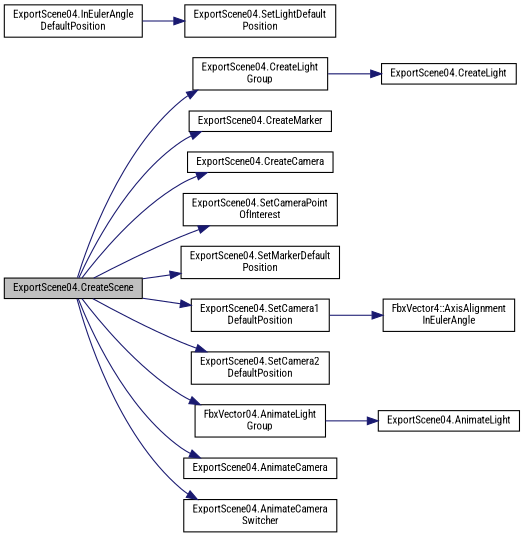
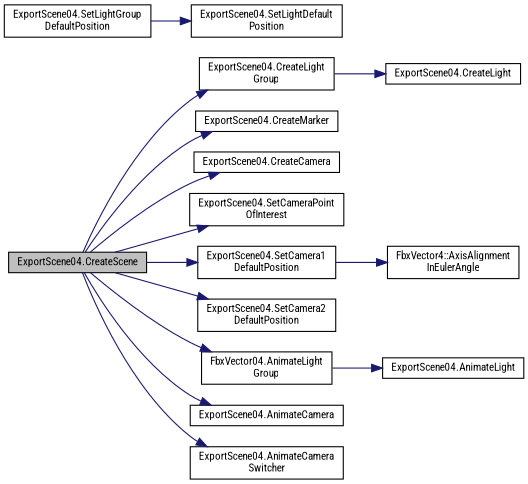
node "ExportScene04.InEulerAngle DefaultPosition": label "ExportScene04.InEulerAngle DefaultPosition" -> "ExportScene04.SetLightGroup DefaultPosition"
node "ExportScene04.SetMarkerDefault Position": removed
